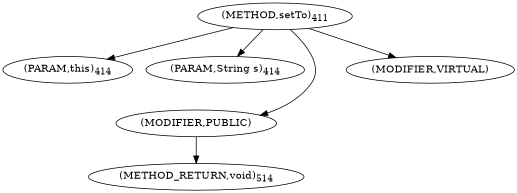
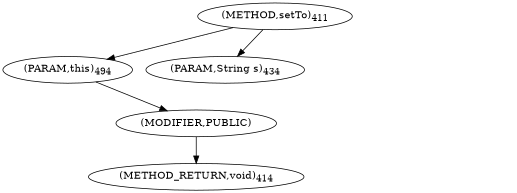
node "(PARAM,this)": text "414" -> "494"
node "(PARAM,String s)": text "414" -> "434"
node "(MODIFIER,VIRTUAL)": removed
edge "(METHOD,setTo)" -> "(MODIFIER,PUBLIC)": now "(PARAM,this)" -> "(MODIFIER,PUBLIC)"
node "(METHOD_RETURN,void)": text "514" -> "414"
